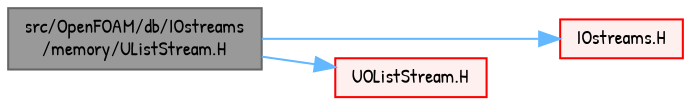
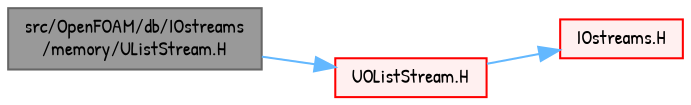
edge "src/OpenFOAM/db/IOstreams /memory/UListStream.H" -> "IOstreams.H": now "UOListStream.H" -> "IOstreams.H"
